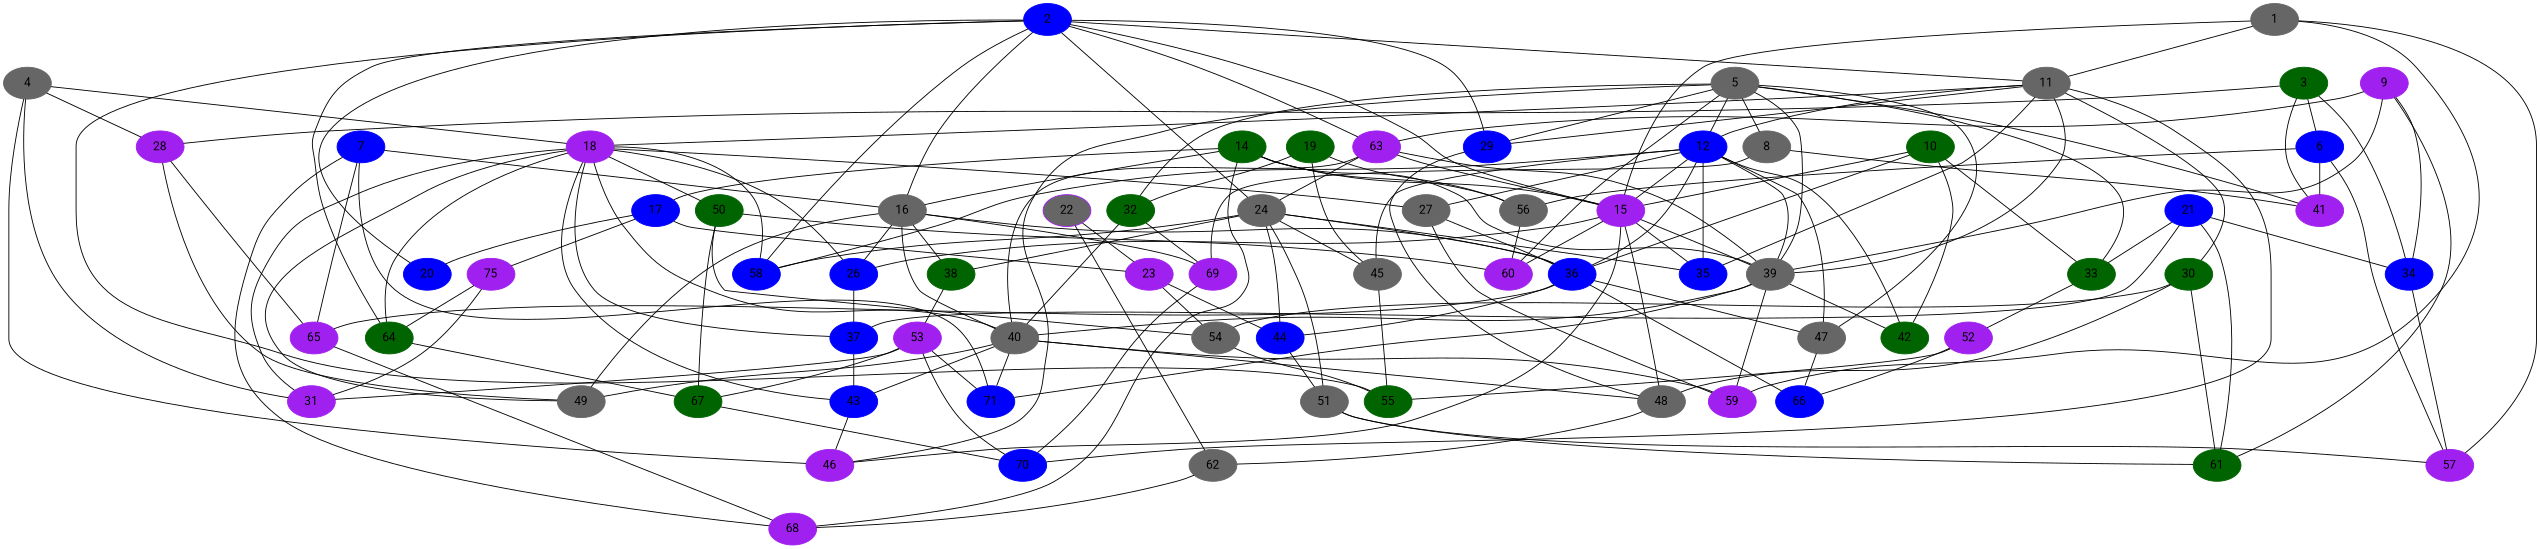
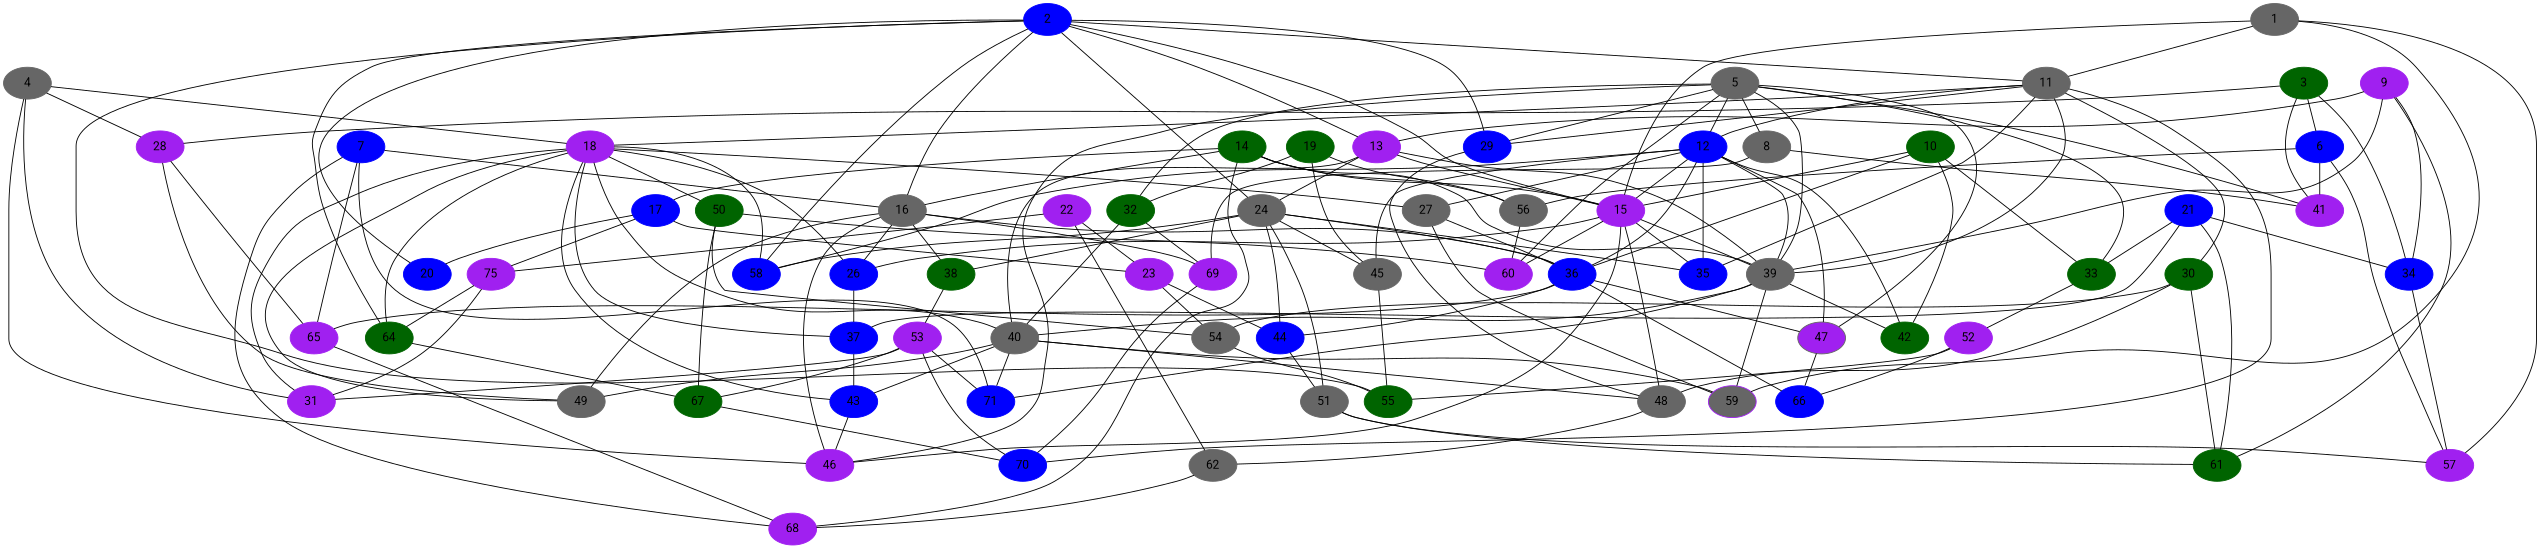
node "63": label "63" -> "13"
node "22": fillcolor gray40 -> purple
edge "22" -- "75": added
edge "16" -- "40": now "16" -- "46"
node "47": fillcolor gray40 -> purple
node "59": fillcolor purple -> gray40
